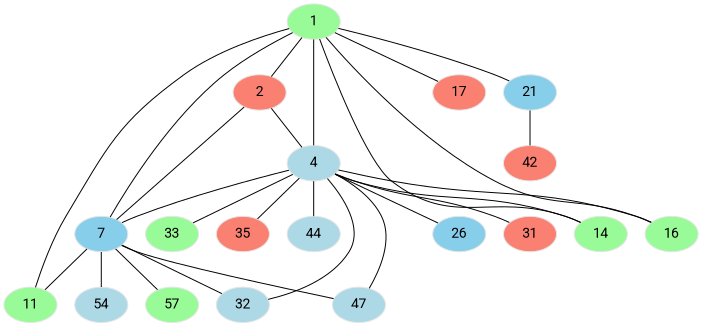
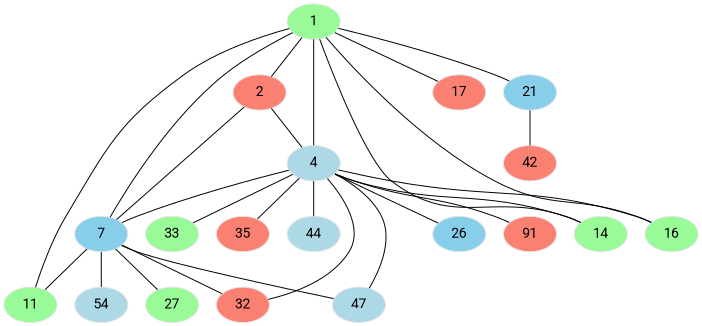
node "31": label "31" -> "91"
node "57": label "57" -> "27"
node "32": fillcolor lightblue -> salmon
